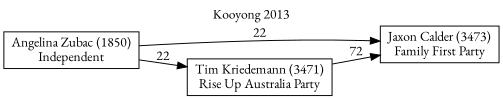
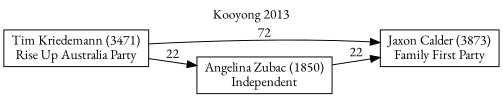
node "Jaxon Calder (3473) Family First Party": label "Jaxon Calder (3473) Family First Party" -> "Jaxon Calder (3873) Family First Party"
edge "Angelina Zubac (1850) Independent" -> "Tim Kriedemann (3471) Rise Up Australia Party": reversed
